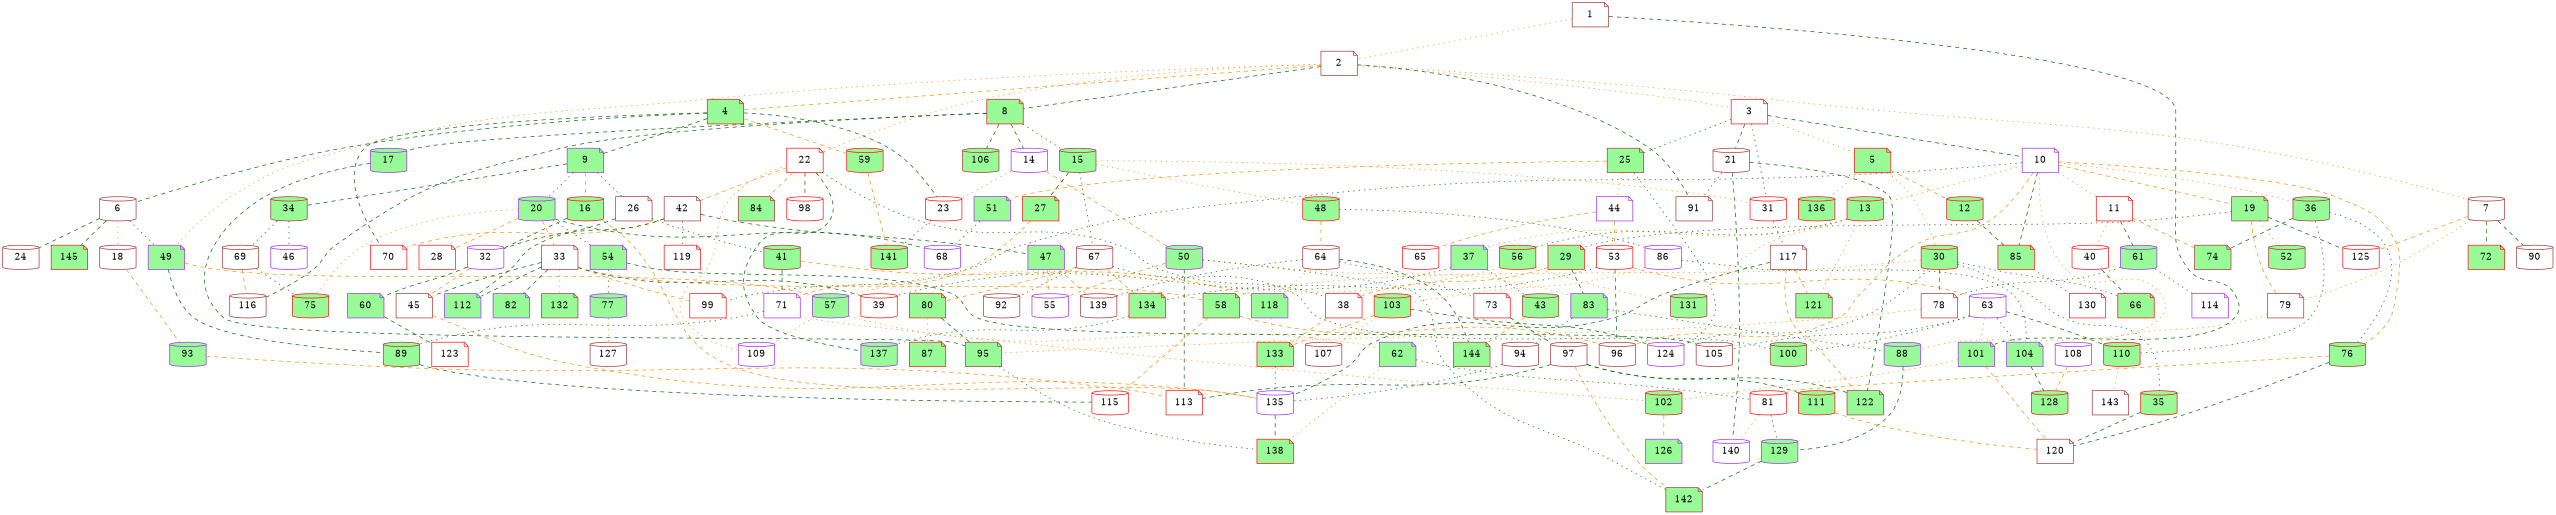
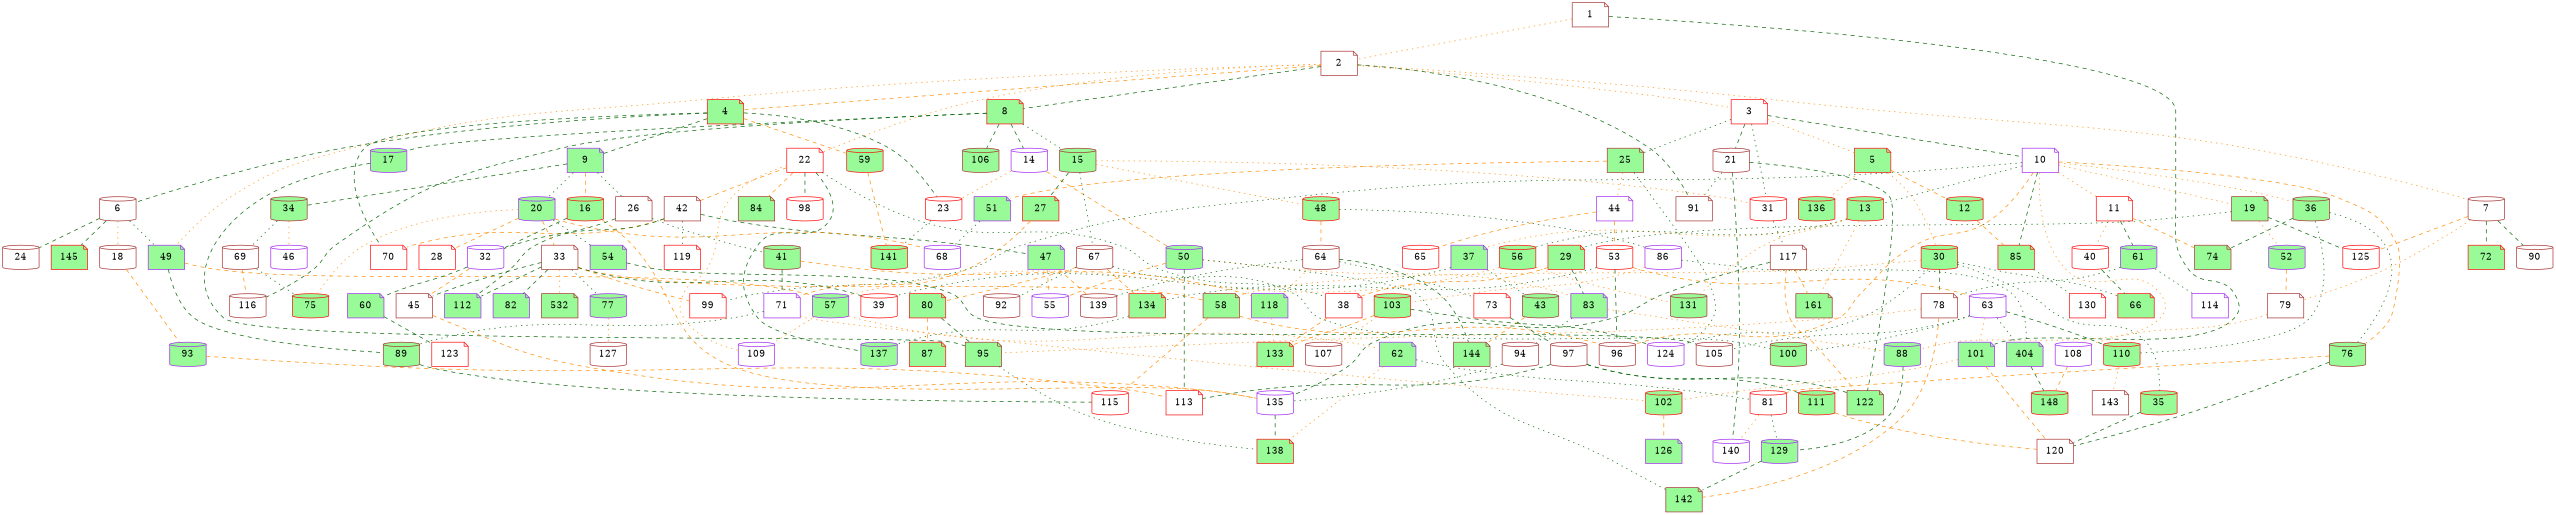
edge "10" -- "13": color darkorange -> darkgreen
edge "10" -- "19": style dashed -> dotted
edge "34" -- "46": color darkgreen -> darkorange
edge "12" -- "85": color darkgreen -> darkorange
edge "20" -- "68": color darkgreen -> darkorange
node "52": color brown -> purple
edge "19" -- "79": now "52" -- "79"
edge "54" -- "77": now "33" -- "77"
node "132": label "132" -> "532"
node "121": label "121" -> "161"
edge "83" -- "88": color darkgreen -> darkorange
edge "80" -- "87": style dotted -> dashed
node "104": label "104" -> "404"
edge "133" -- "135": removed
node "128": label "128" -> "148"
edge "97" -- "142": now "78" -- "142"
